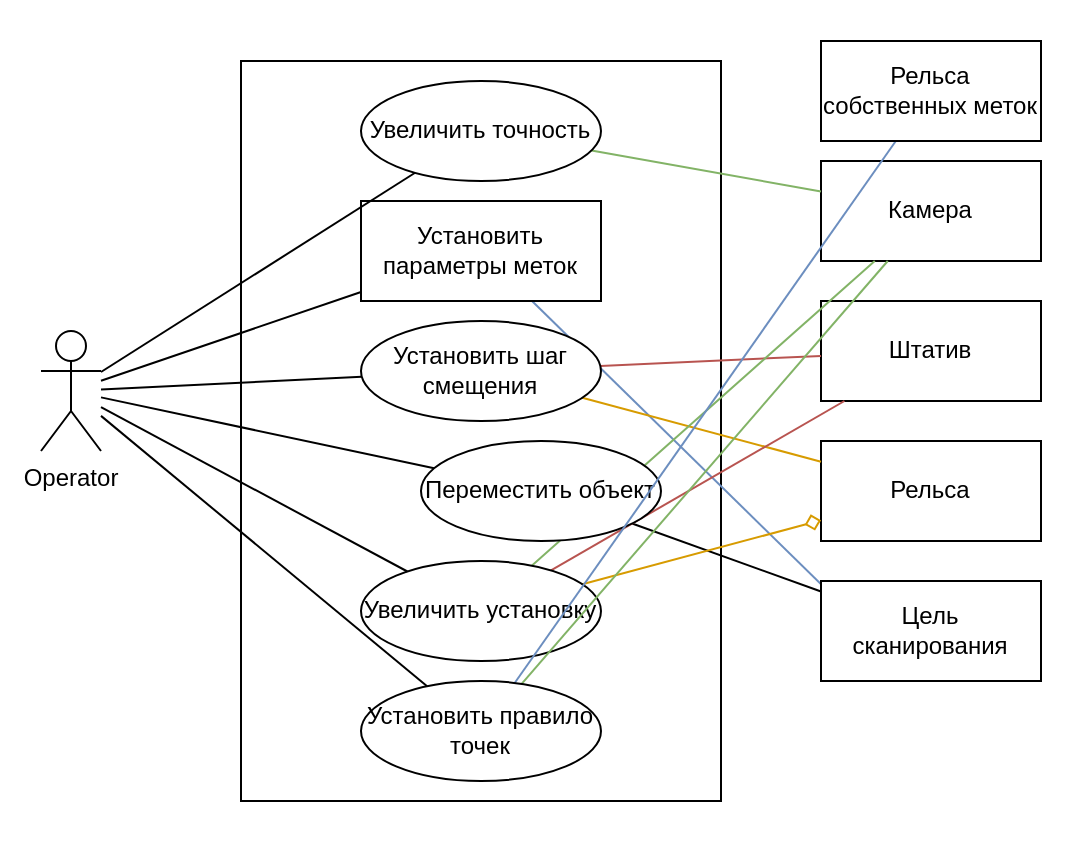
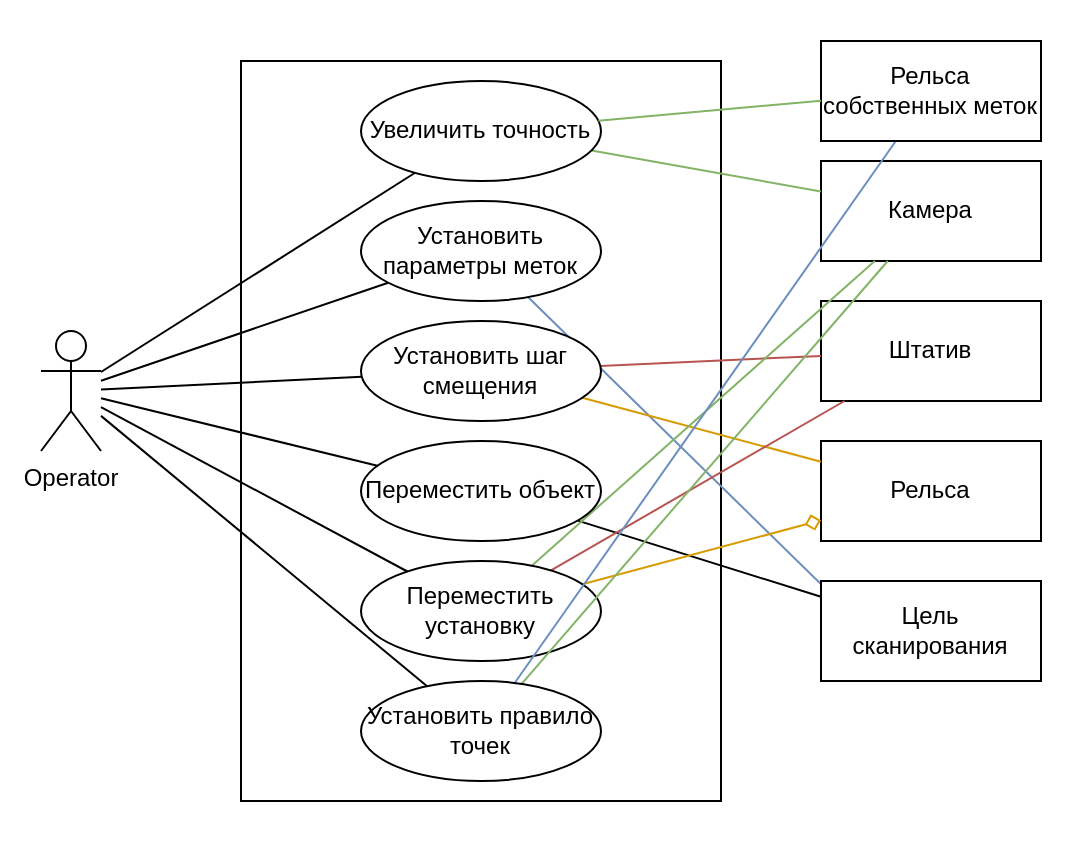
edge "Рельса собственных меток" -- "Увеличить точность": added
node "Установить параметры меток": shape rectangle -> ellipse
node "Переместить объект": moved (541, 491) -> (481, 491)
node "Увеличить установку": label "Увеличить установку" -> "Переместить установку"
